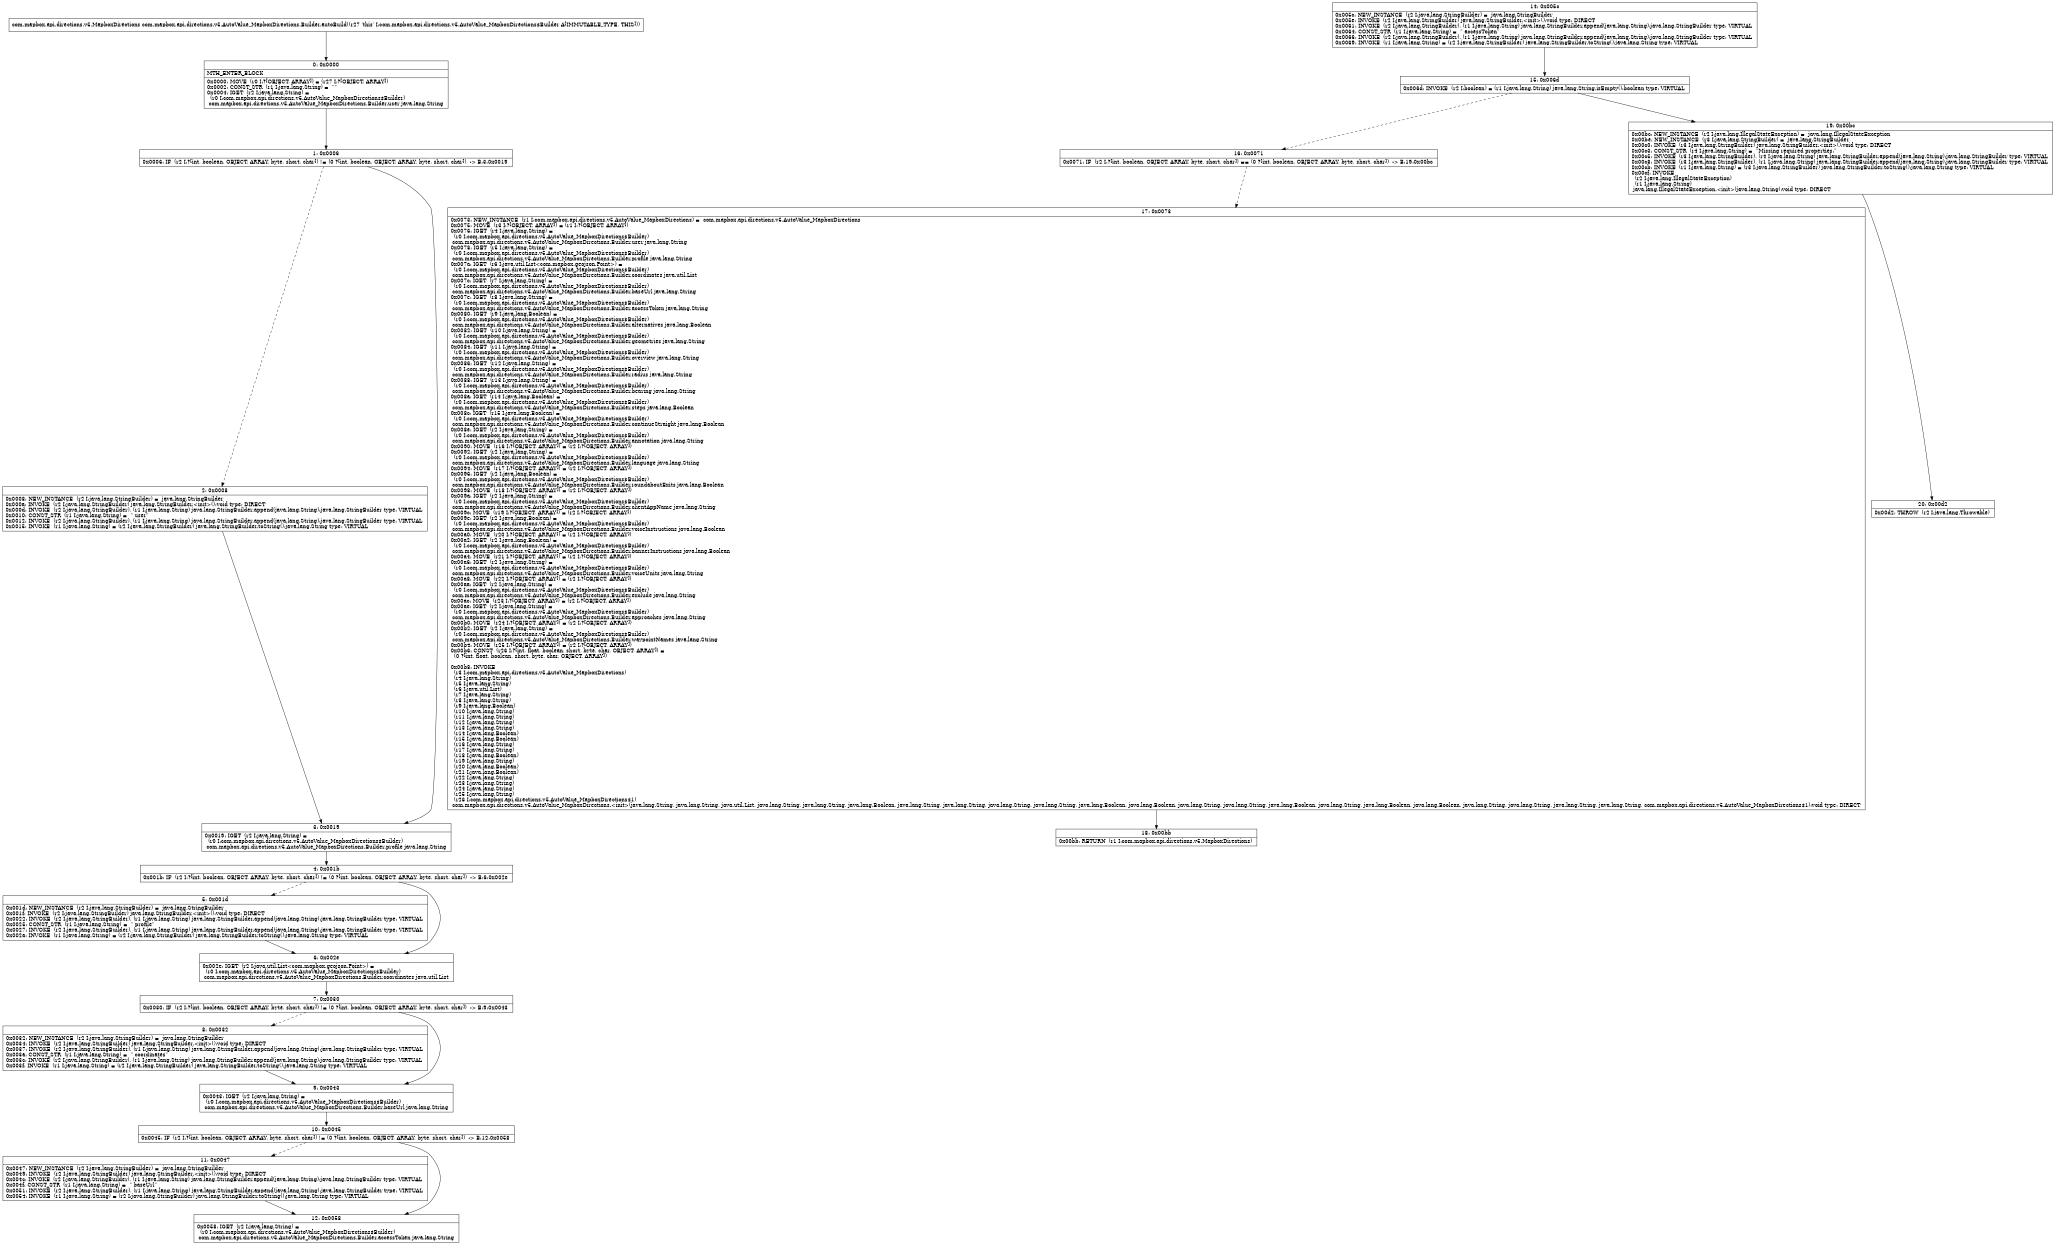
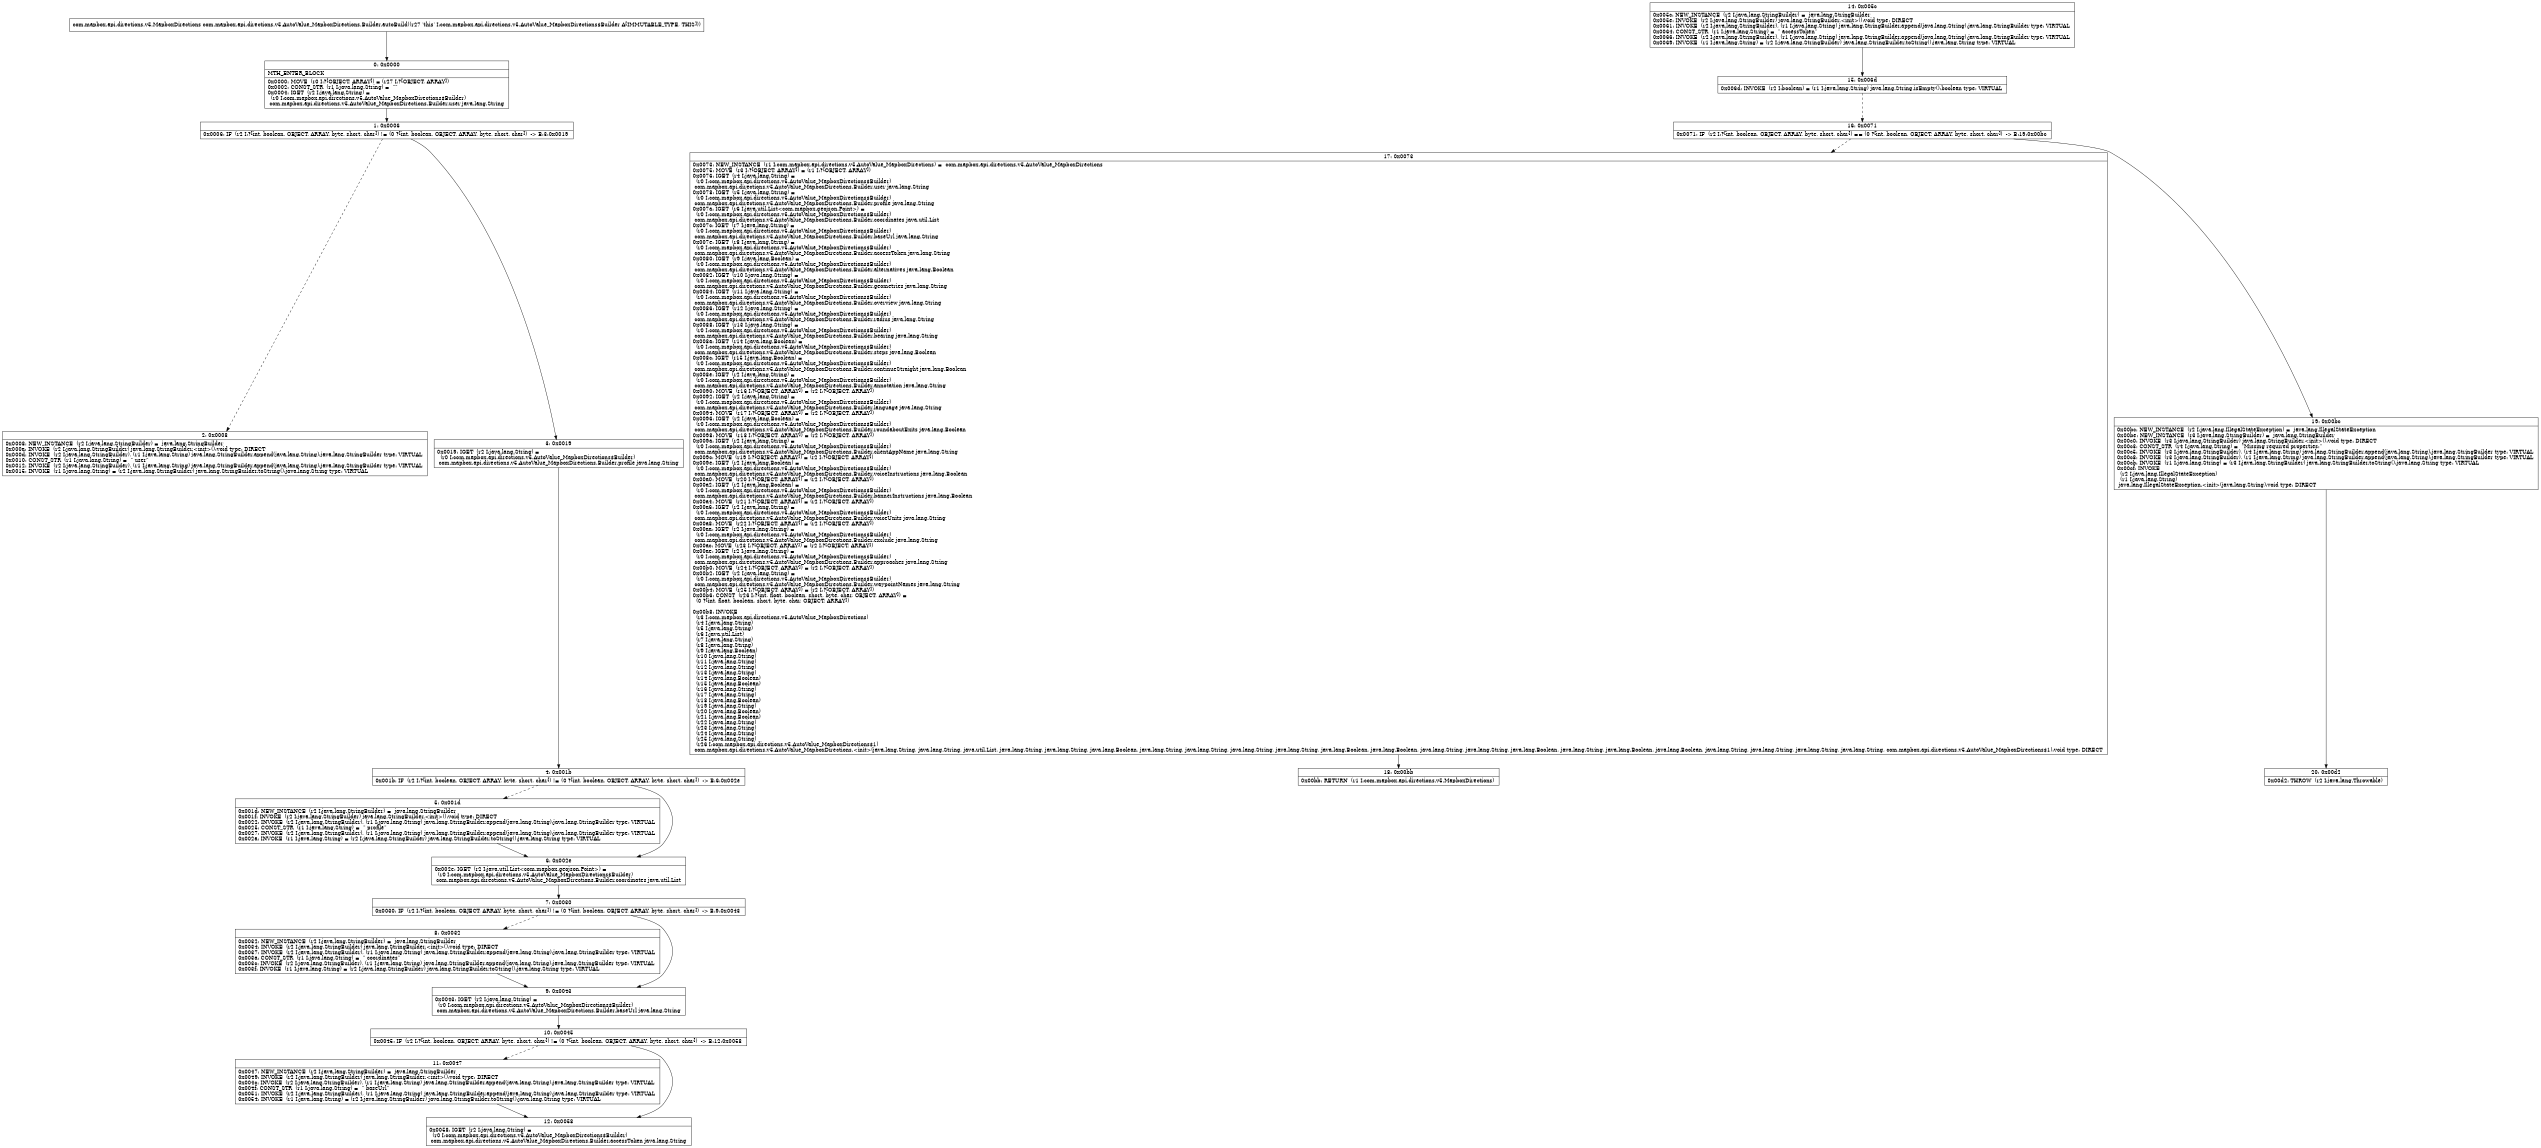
edge "15: 0x006d" -> "19: 0x00bc": now "16: 0x0071" -> "19: 0x00bc"
edge "2: 0x0008" -> "3: 0x0019": removed
